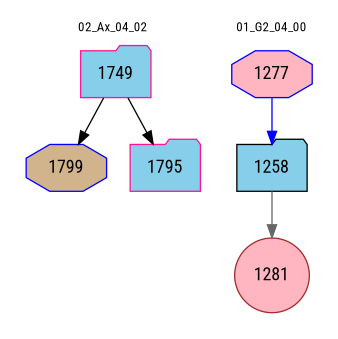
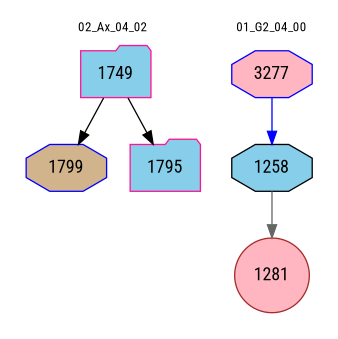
node "1277": label "1277" -> "3277"
node "1258": shape folder -> octagon
